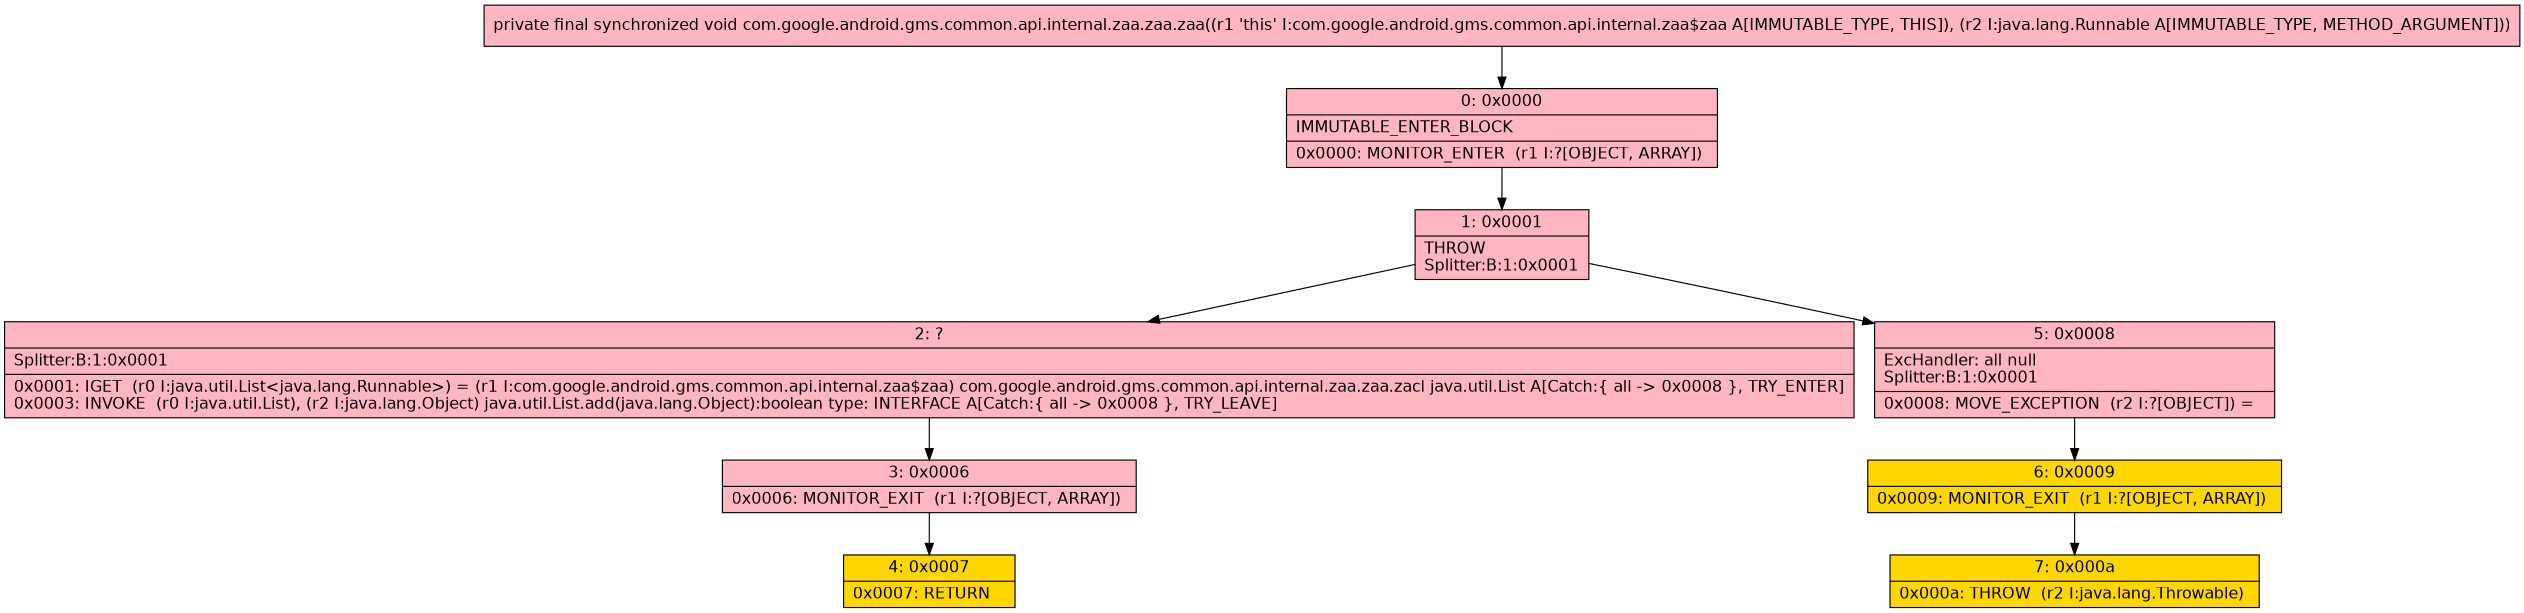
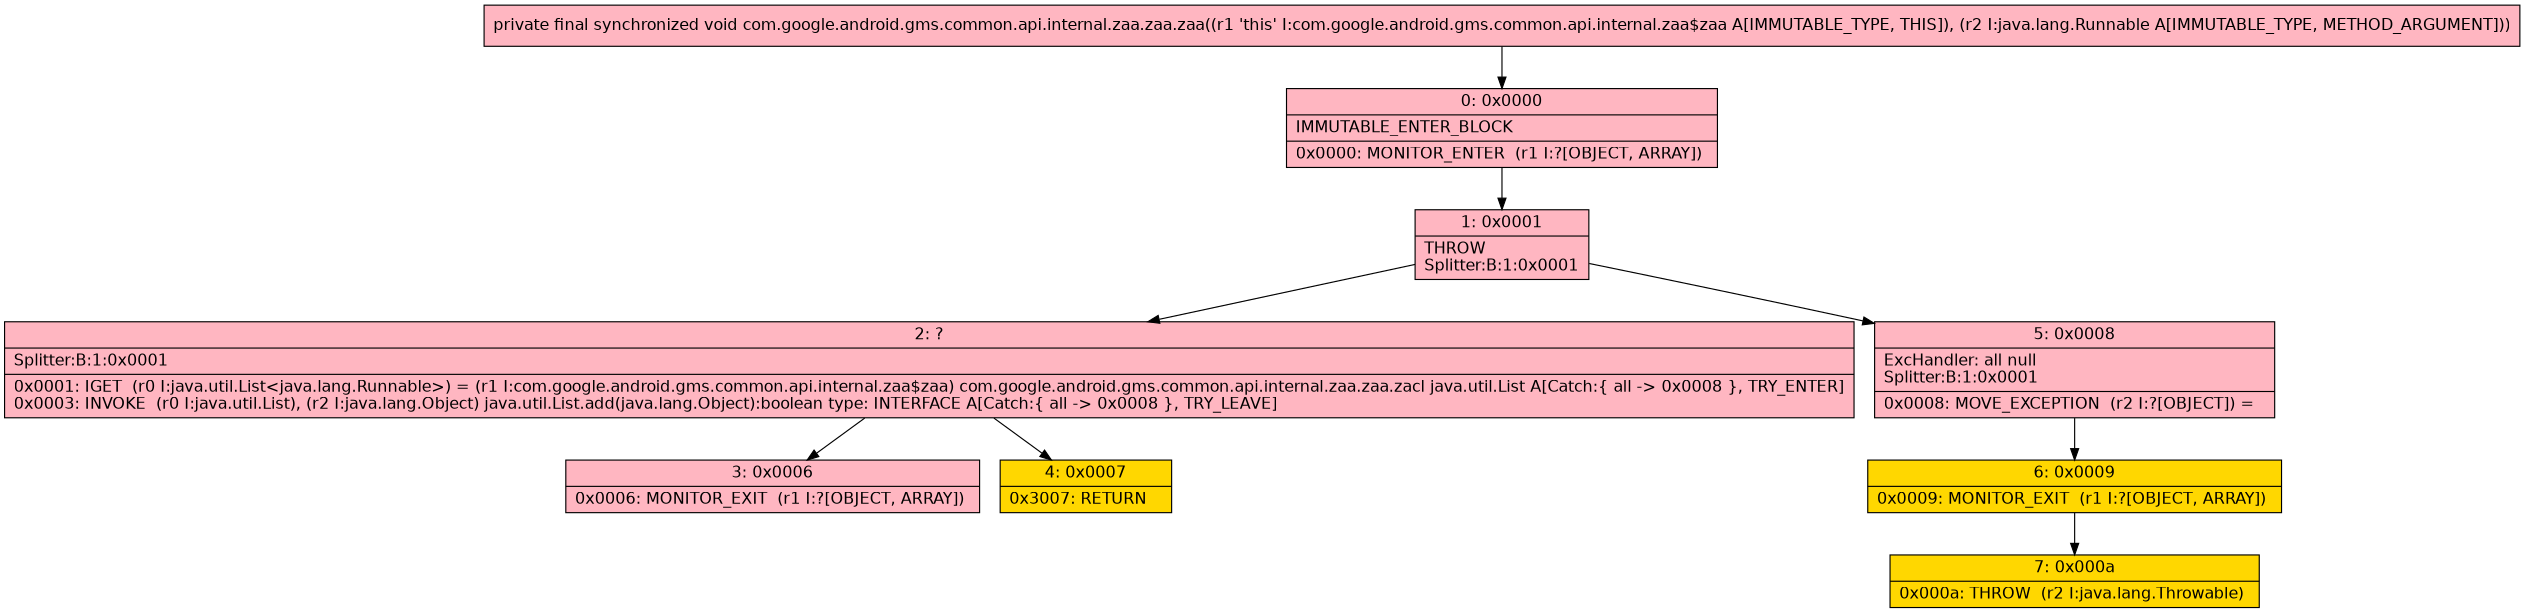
edge "3: 0x0006" -> "4: 0x0007": now "2: ?" -> "4: 0x0007"
node "4: 0x0007": text "0x0007: RETURN" -> "0x3007: RETURN"
